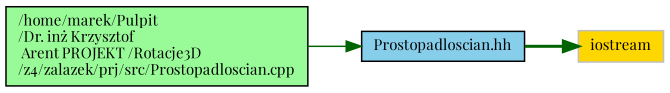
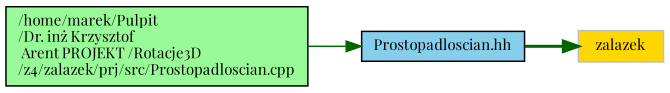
node "iostream": label "iostream" -> "zalazek"
